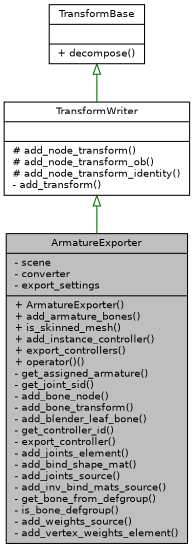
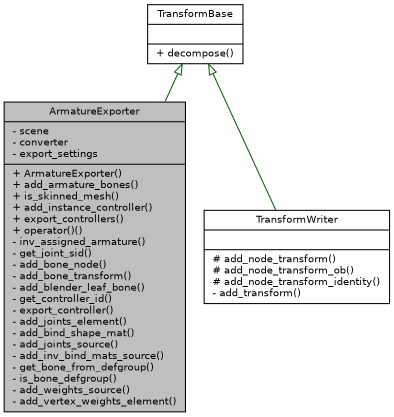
edge "ArmatureExporter" -> "TransformWriter": now "ArmatureExporter" -> "TransformBase"
node "ArmatureExporter": text "- get_assigned_armature()" -> "- inv_assigned_armature()"
